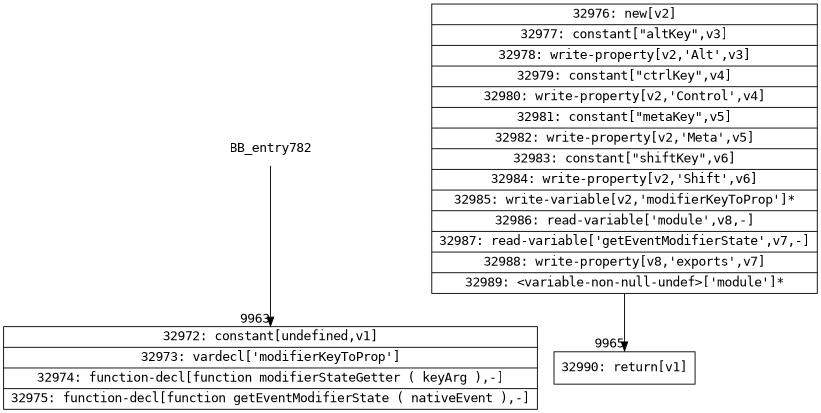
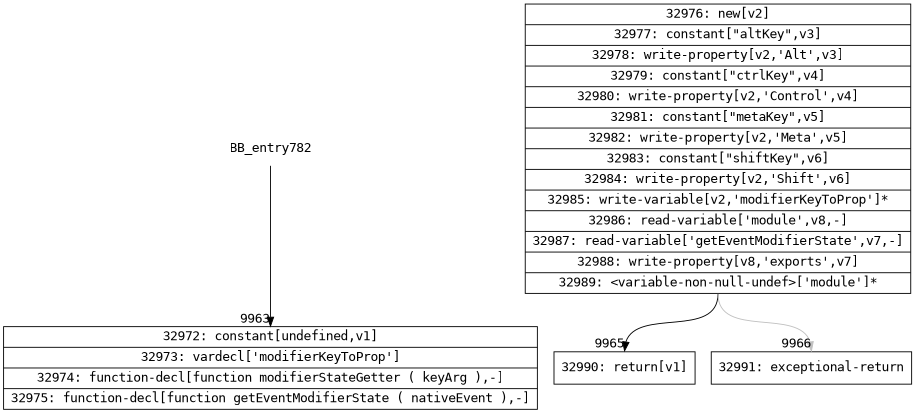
node "32991: exceptional-return": added
